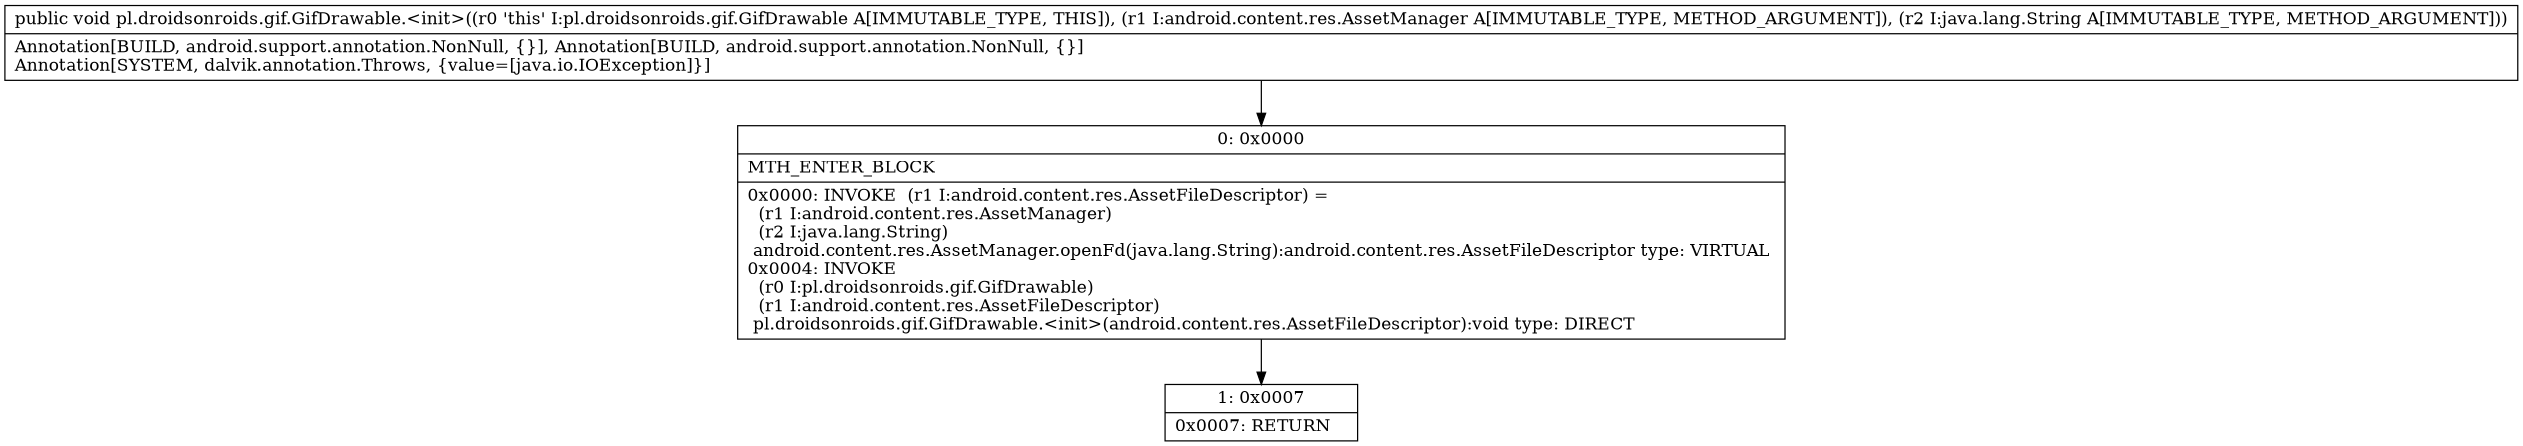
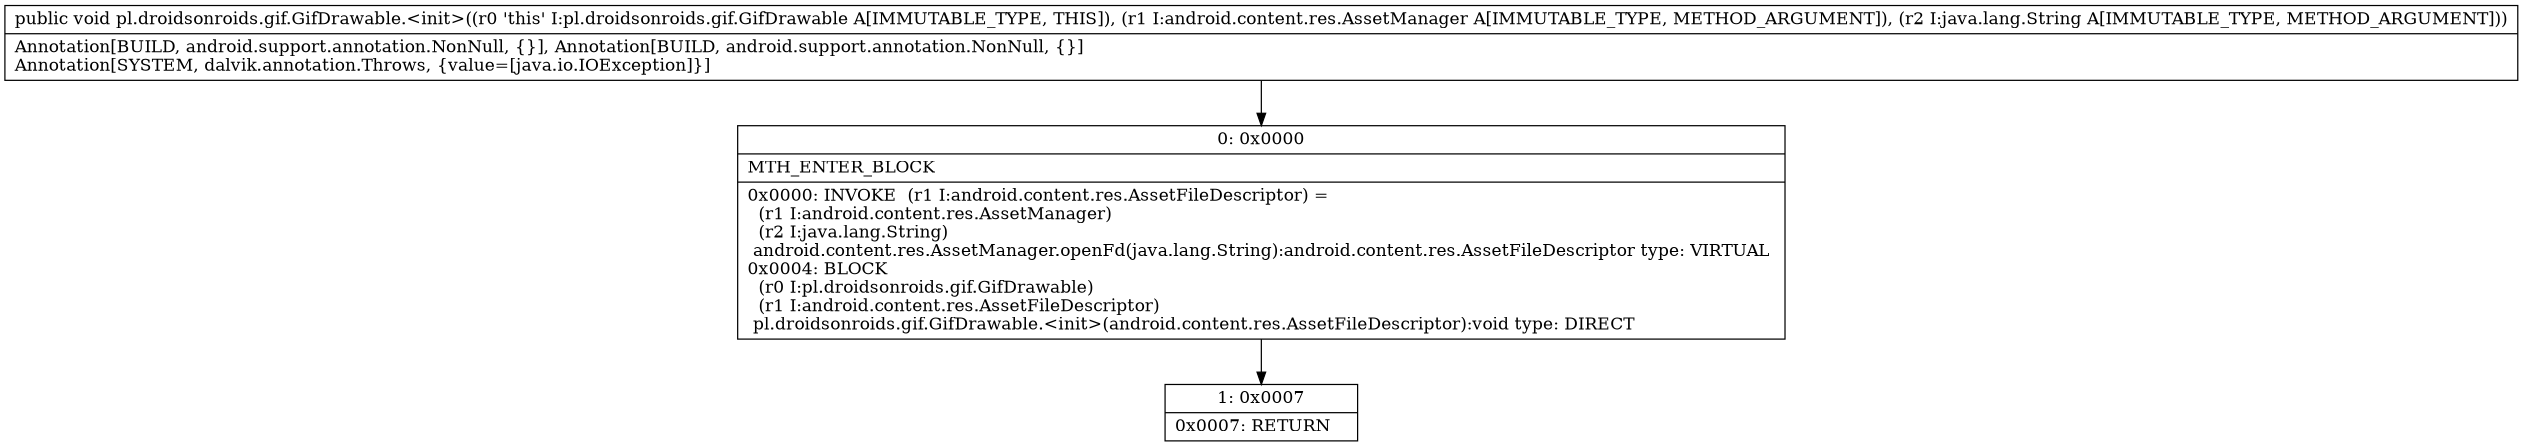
node "0: 0x0000": text "0x0004: INVOKE" -> "0x0004: BLOCK"
